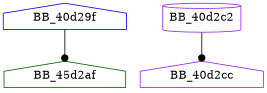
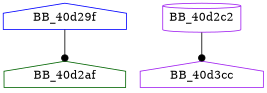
node "BB_45d2af": label "BB_45d2af" -> "BB_40d2af"
node "BB_40d2cc": label "BB_40d2cc" -> "BB_40d3cc"
